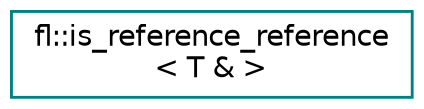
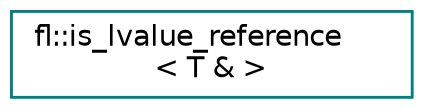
node "fl::is_reference_reference < T & >": label "fl::is_reference_reference < T & >" -> "fl::is_lvalue_reference < T & >"
